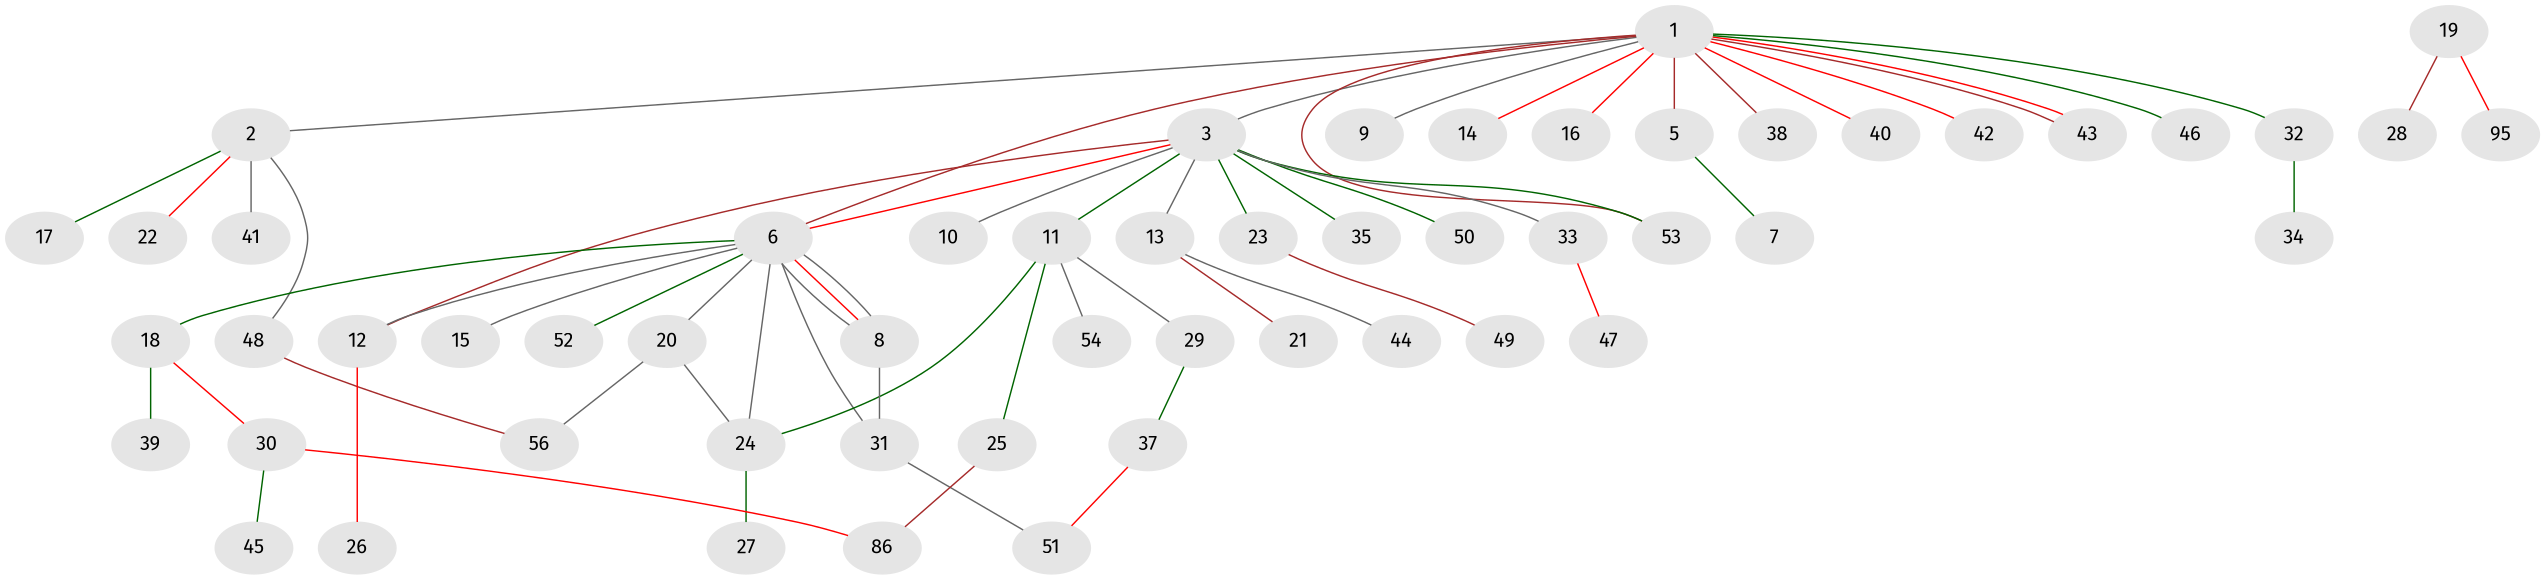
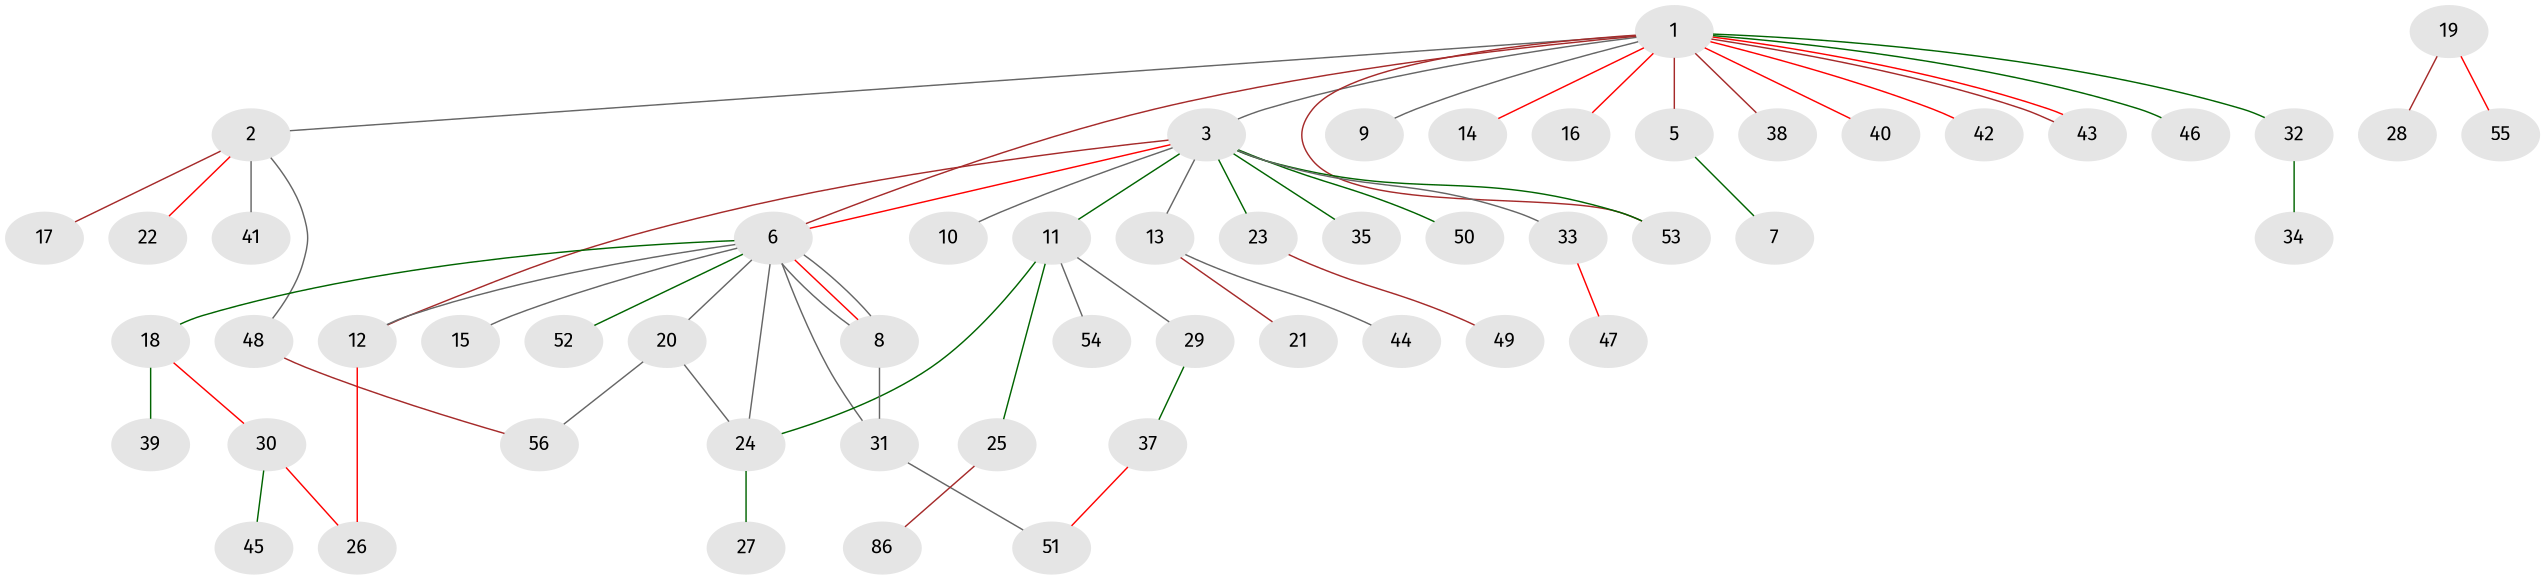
node "95": label "95" -> "55"
edge "2" -- "17": color darkgreen -> brown
edge "30" -- "86": now "30" -- "26"
